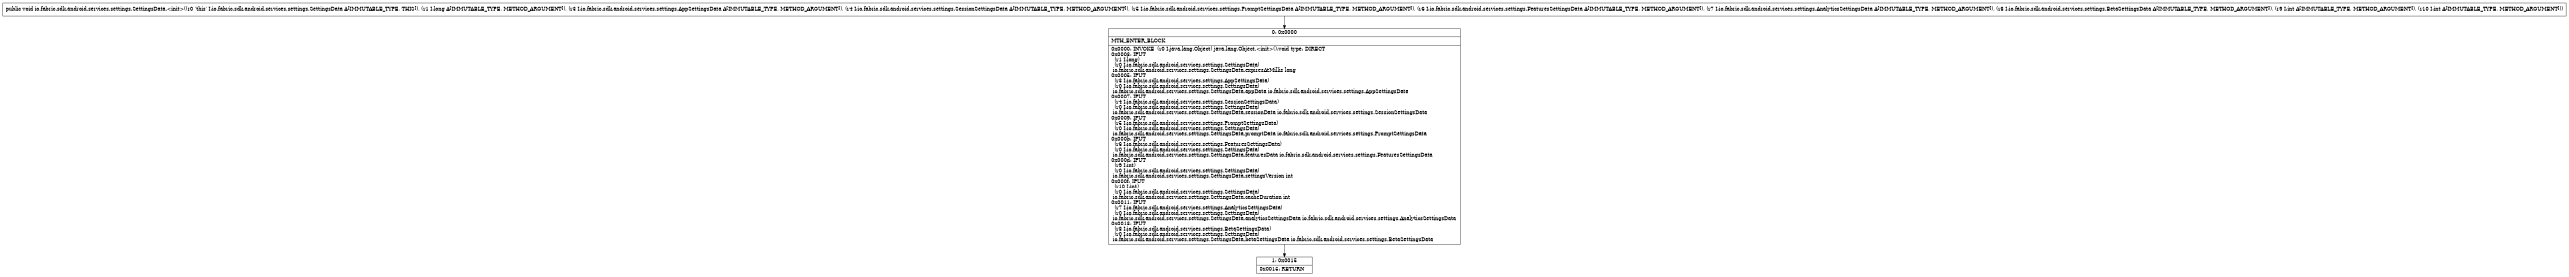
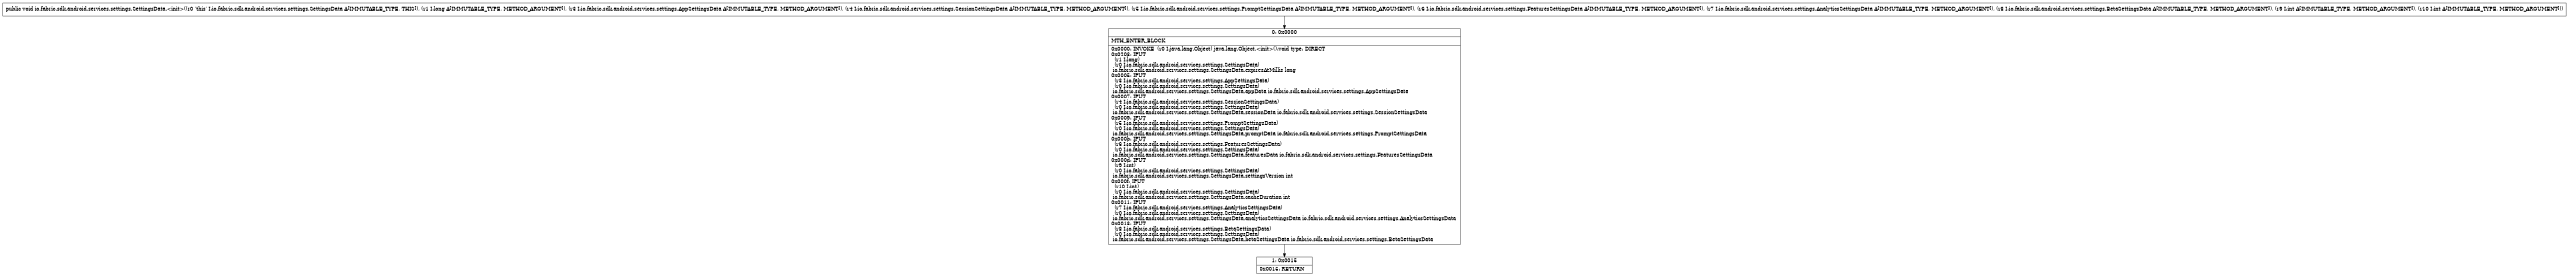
node "0: 0x0000": text "0x0003: IPUT" -> "0x0203: IPUT"
